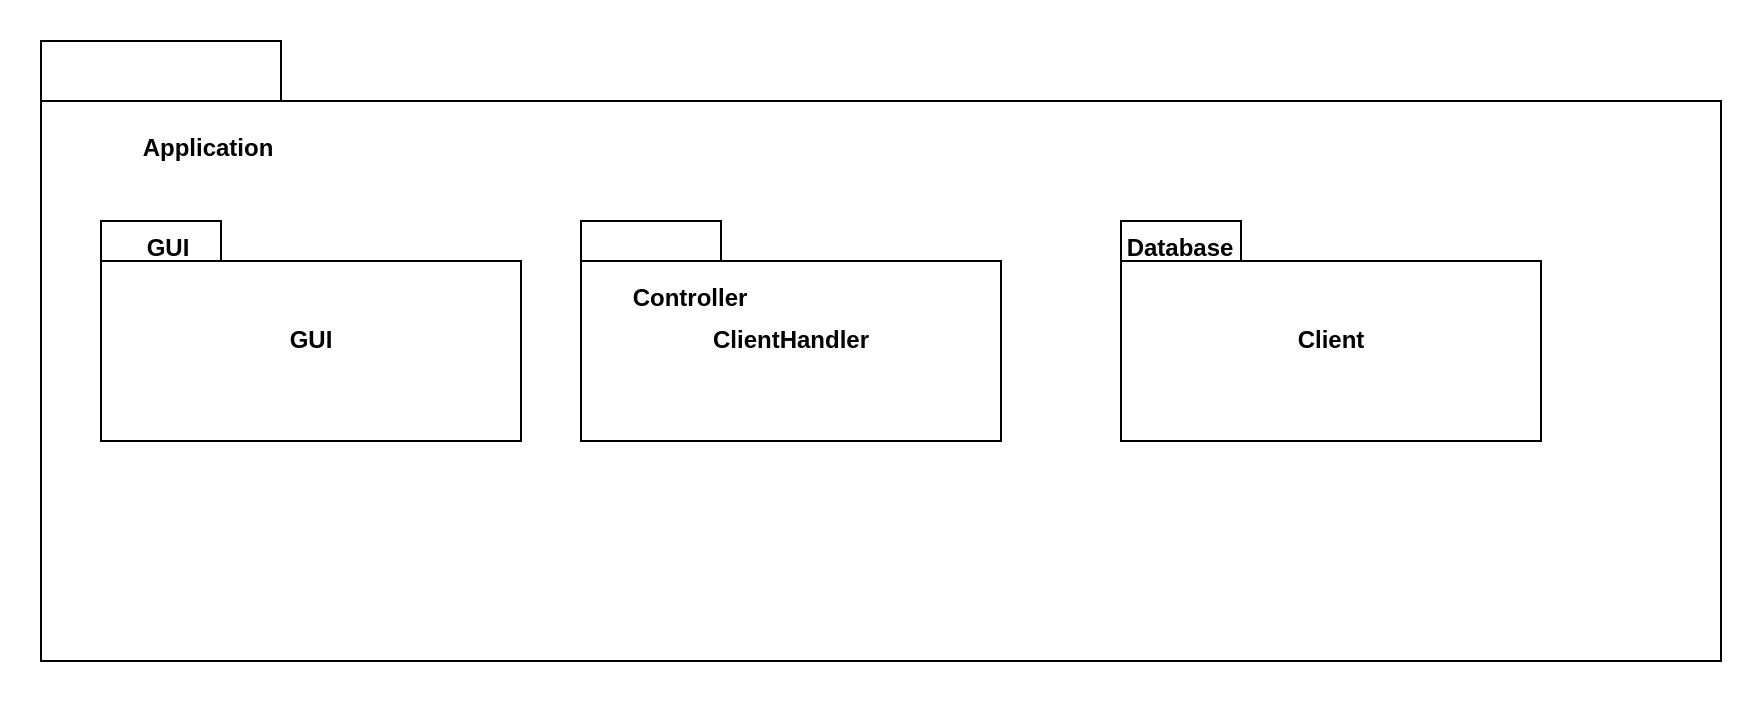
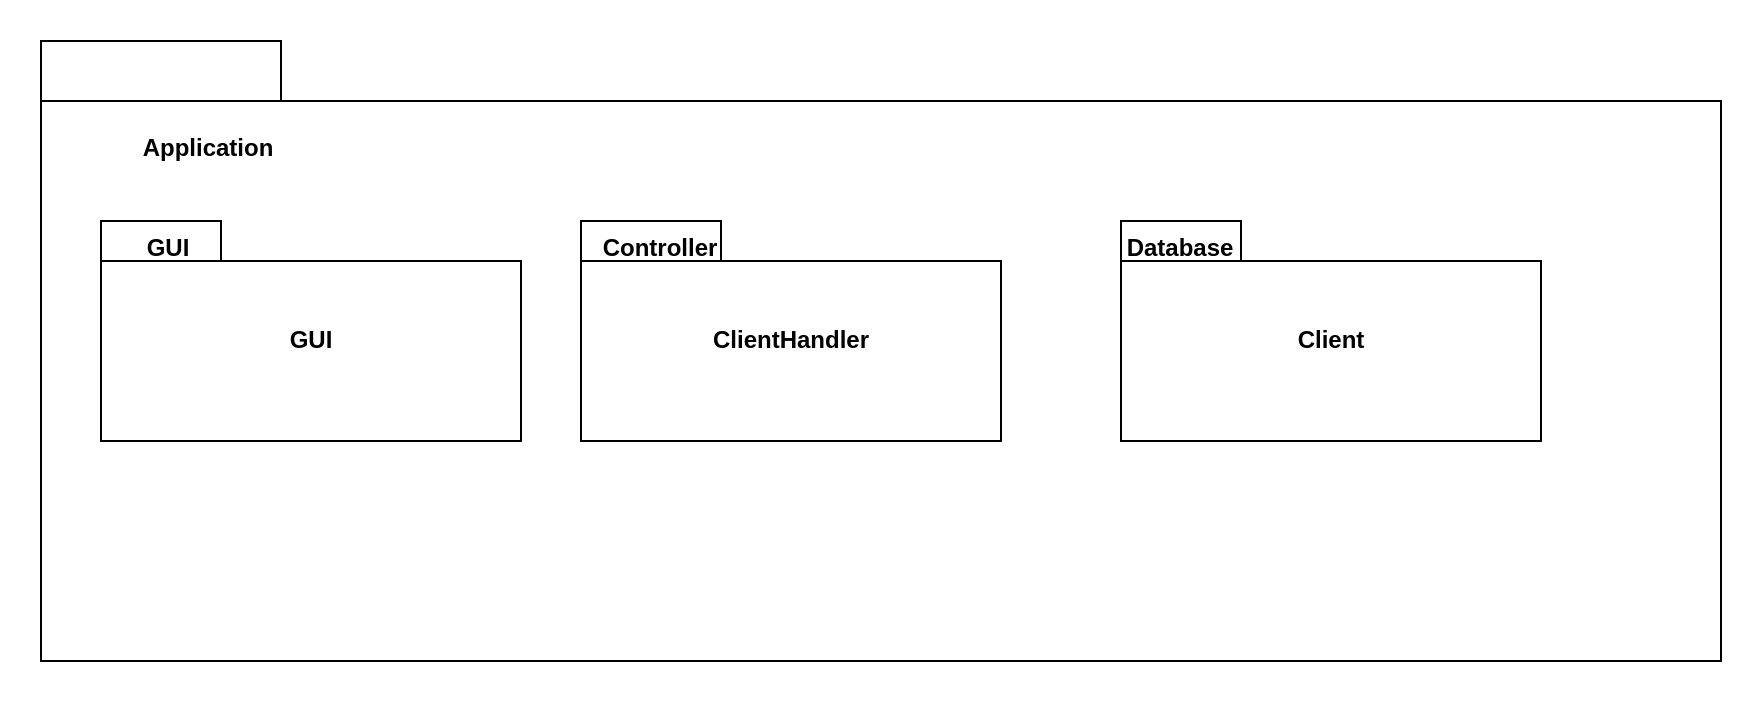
node "Controller": moved (691, 297) -> (661, 247)
